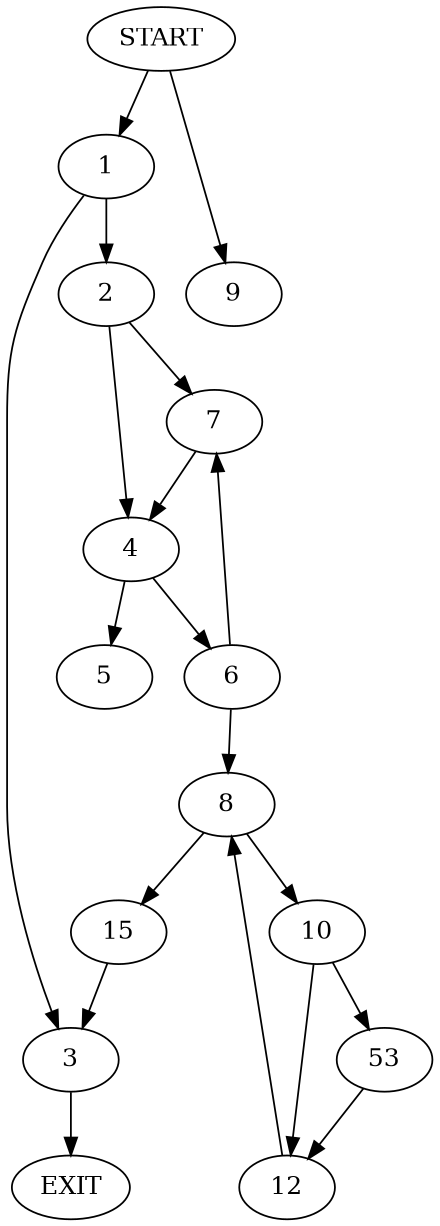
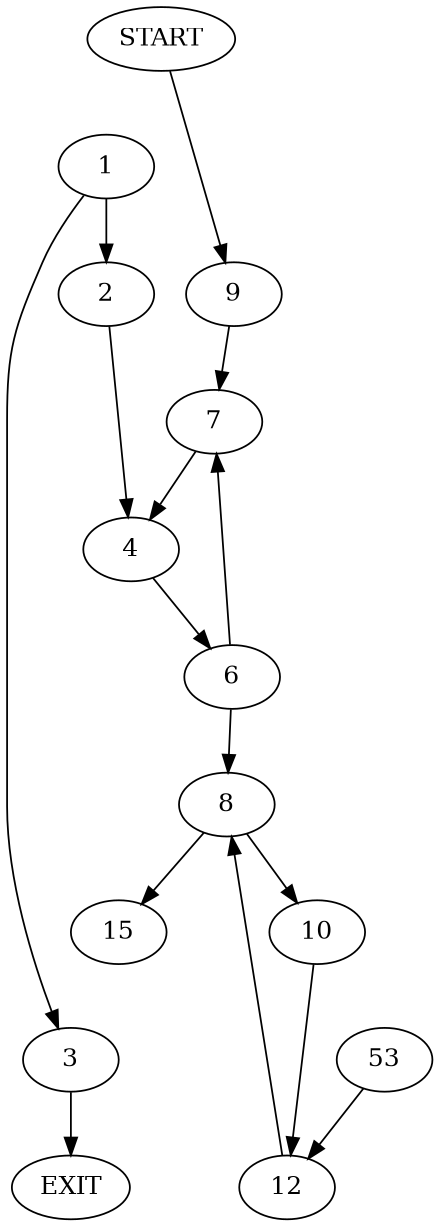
edge "START" -> "1": removed
edge "2" -> "7": now "9" -> "7"
node "5": removed
edge "15" -> "3": removed
edge "10" -> "53": removed
